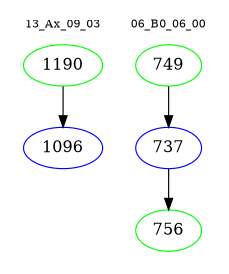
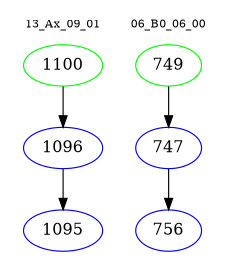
cluster "13_Ax_09_03": label "13_Ax_09_03" -> "13_Ax_09_01"
node "1190": label "1190" -> "1100"
node "737": label "737" -> "747"
node "1095": added
node "756": color green -> blue
